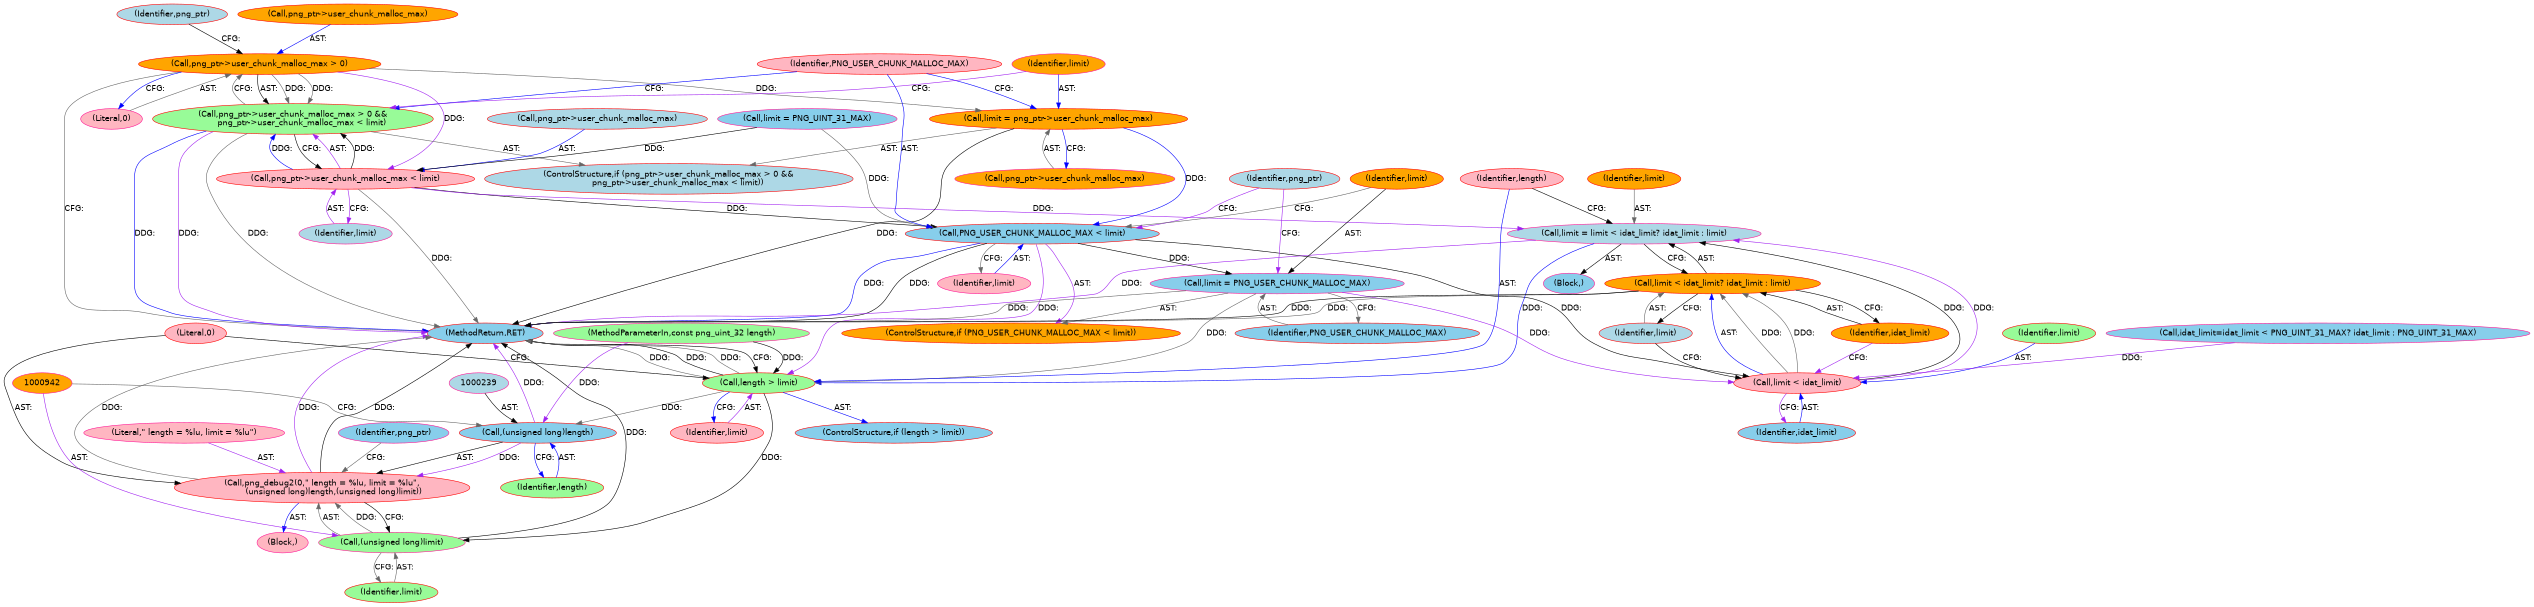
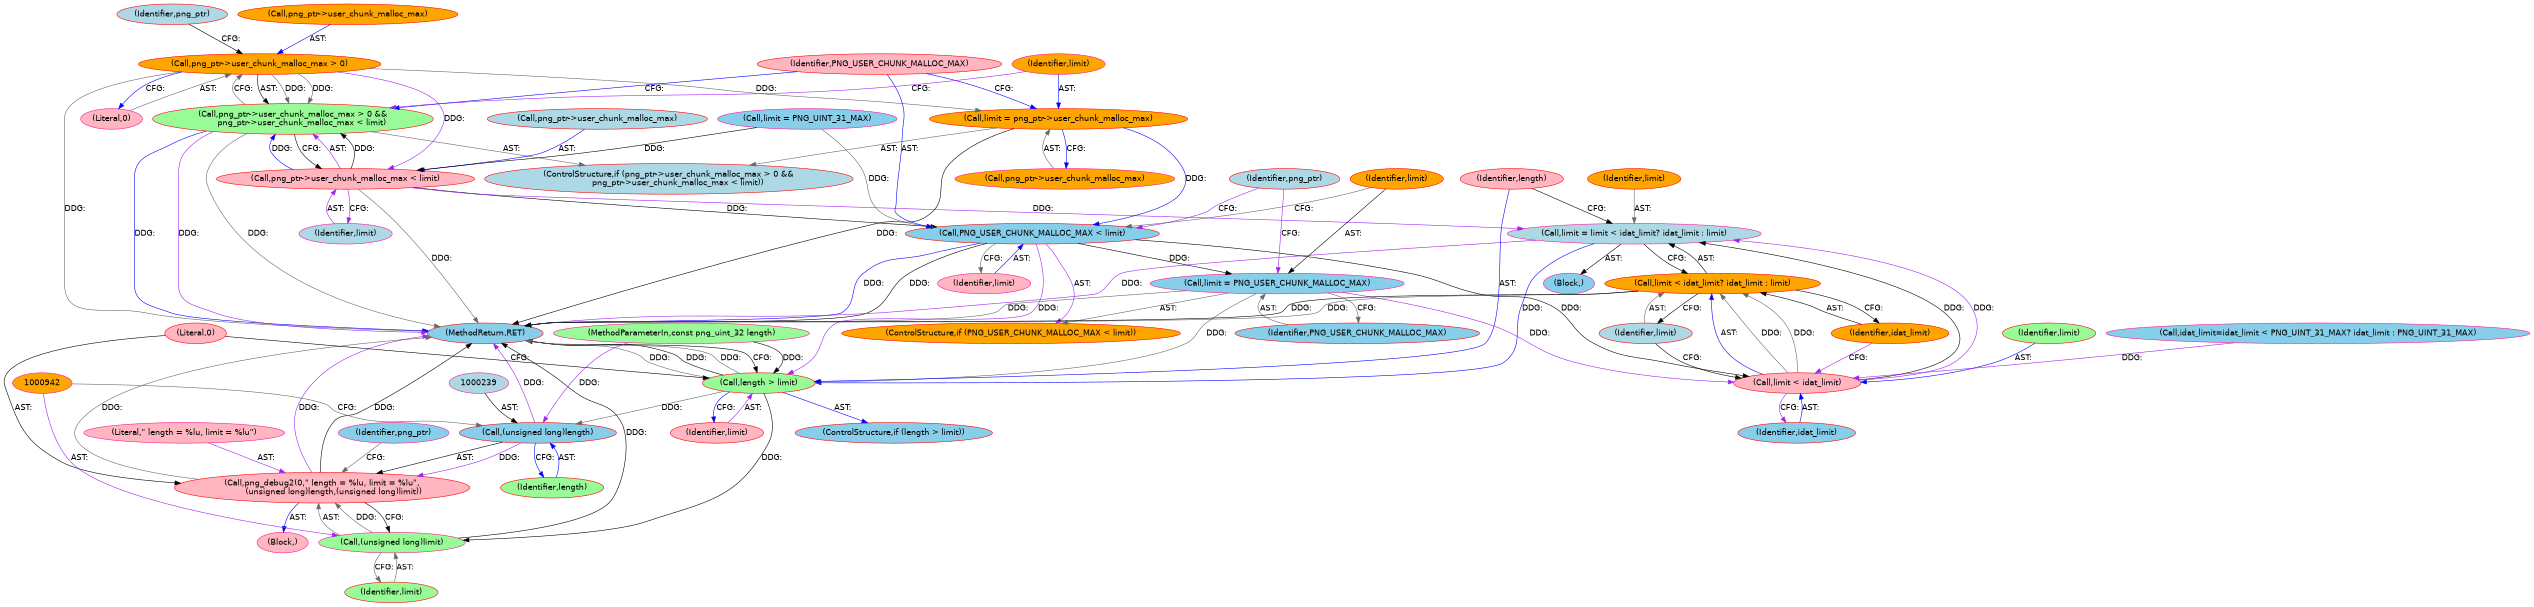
edge "(Call,png_ptr->user_chunk_malloc_max > 0)" -> "(MethodReturn,RET)": label "CFG: " -> "DDG: "
